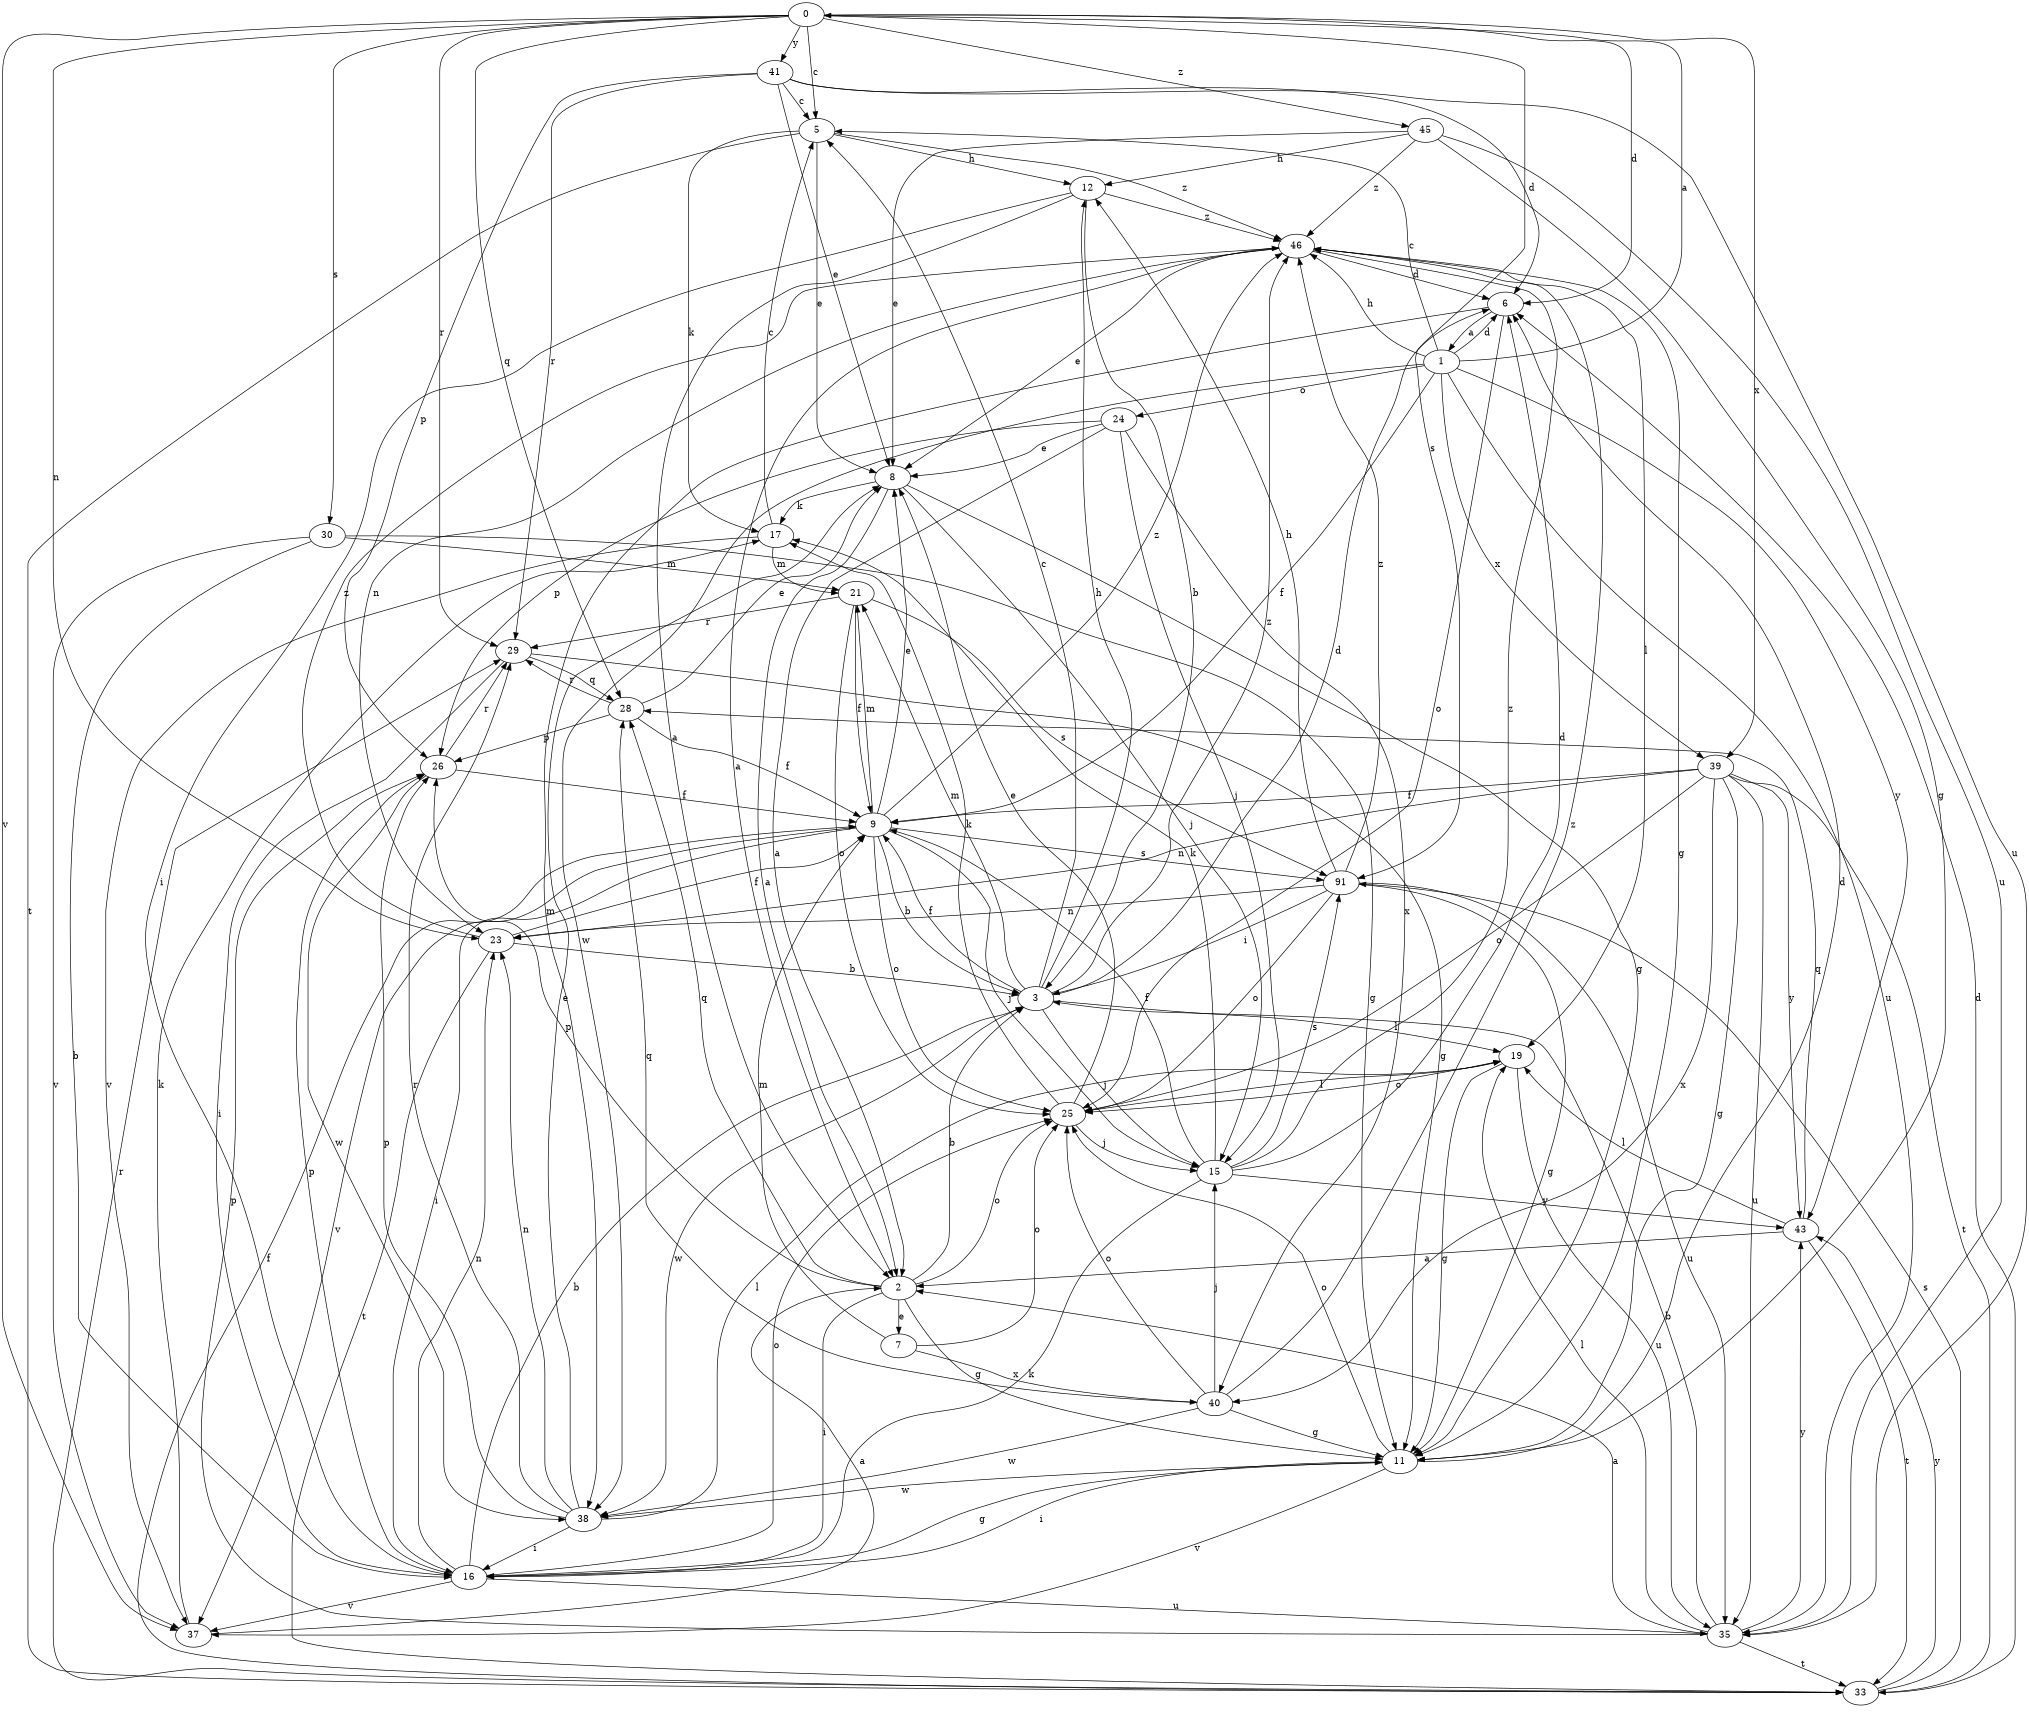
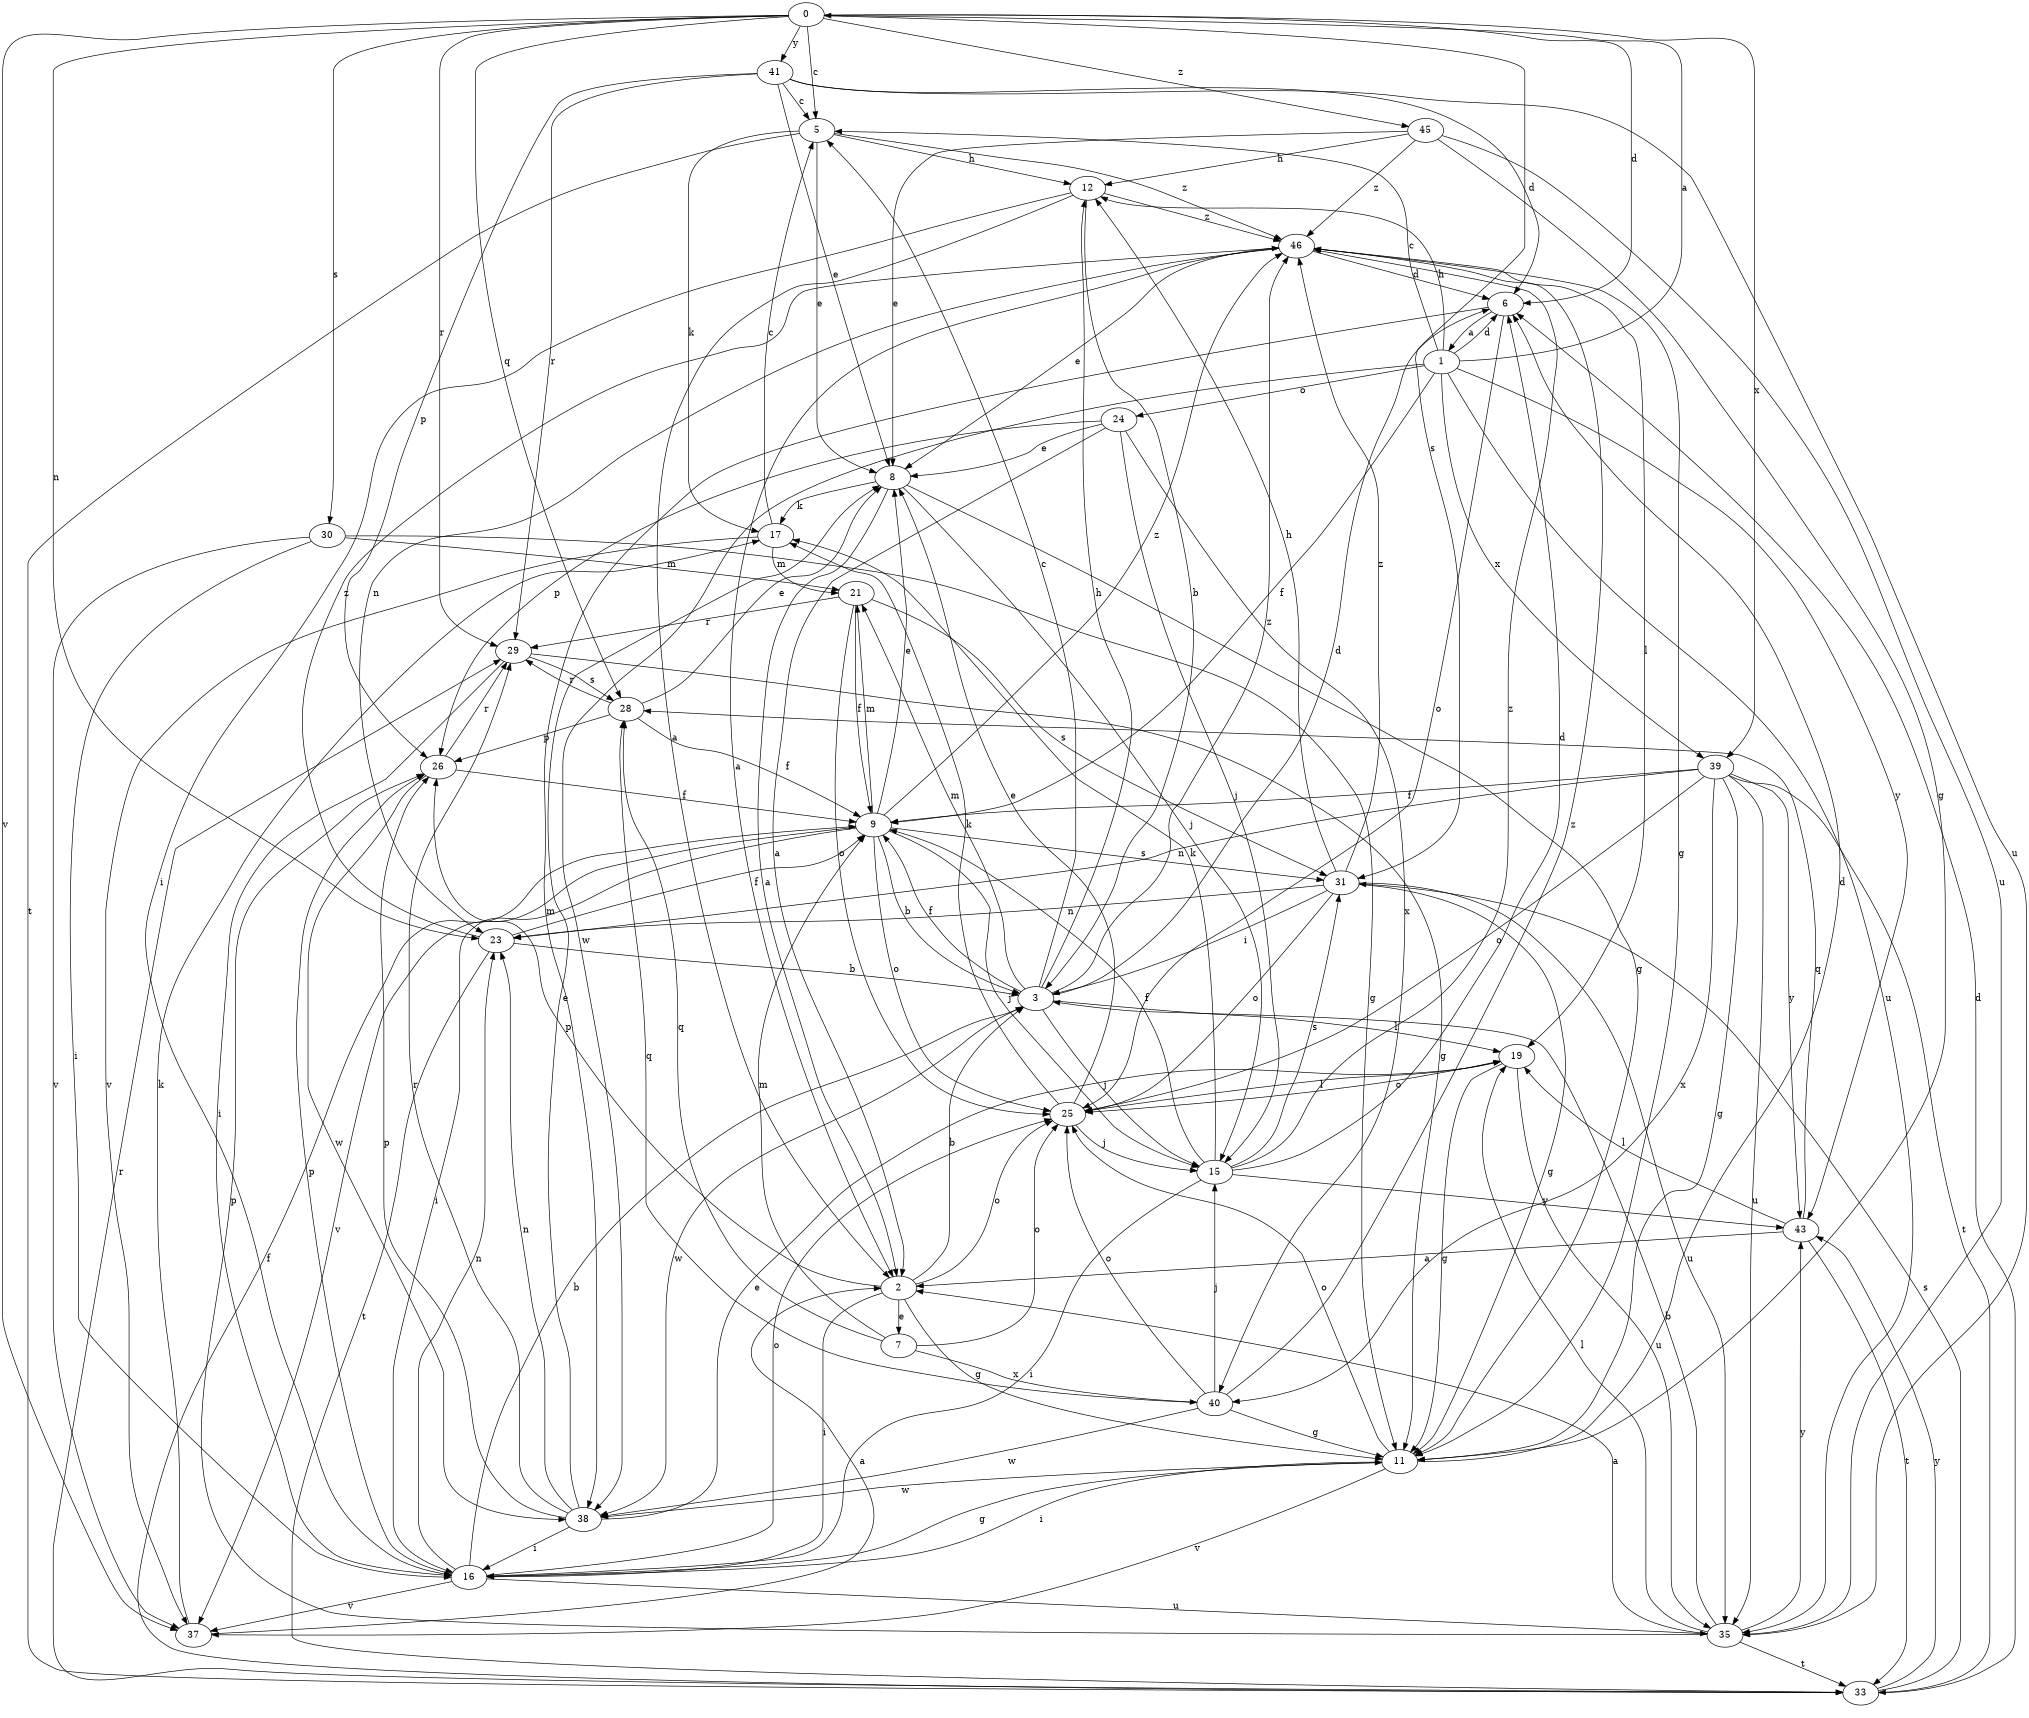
edge "1" -> "46": now "1" -> "12"
edge "29" -> "28": label "q" -> "s"
node "91": label "91" -> "31"
edge "2" -> "28": now "7" -> "28"
edge "30" -> "16": label "b" -> "i"
edge "38" -> "19": label "l" -> "e"
edge "15" -> "16": label "k" -> "i"
